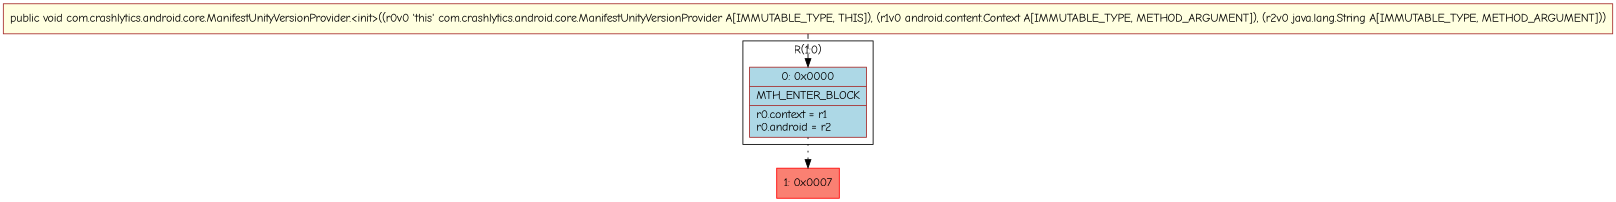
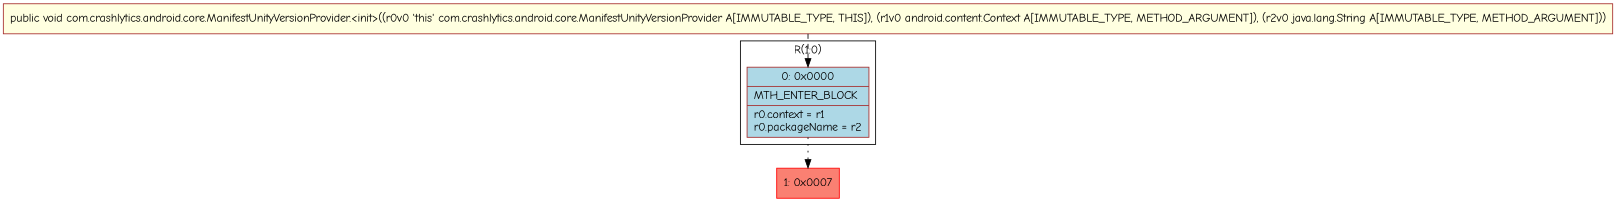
node "0: 0x0000": text "r0.android = r2" -> "r0.packageName = r2"
